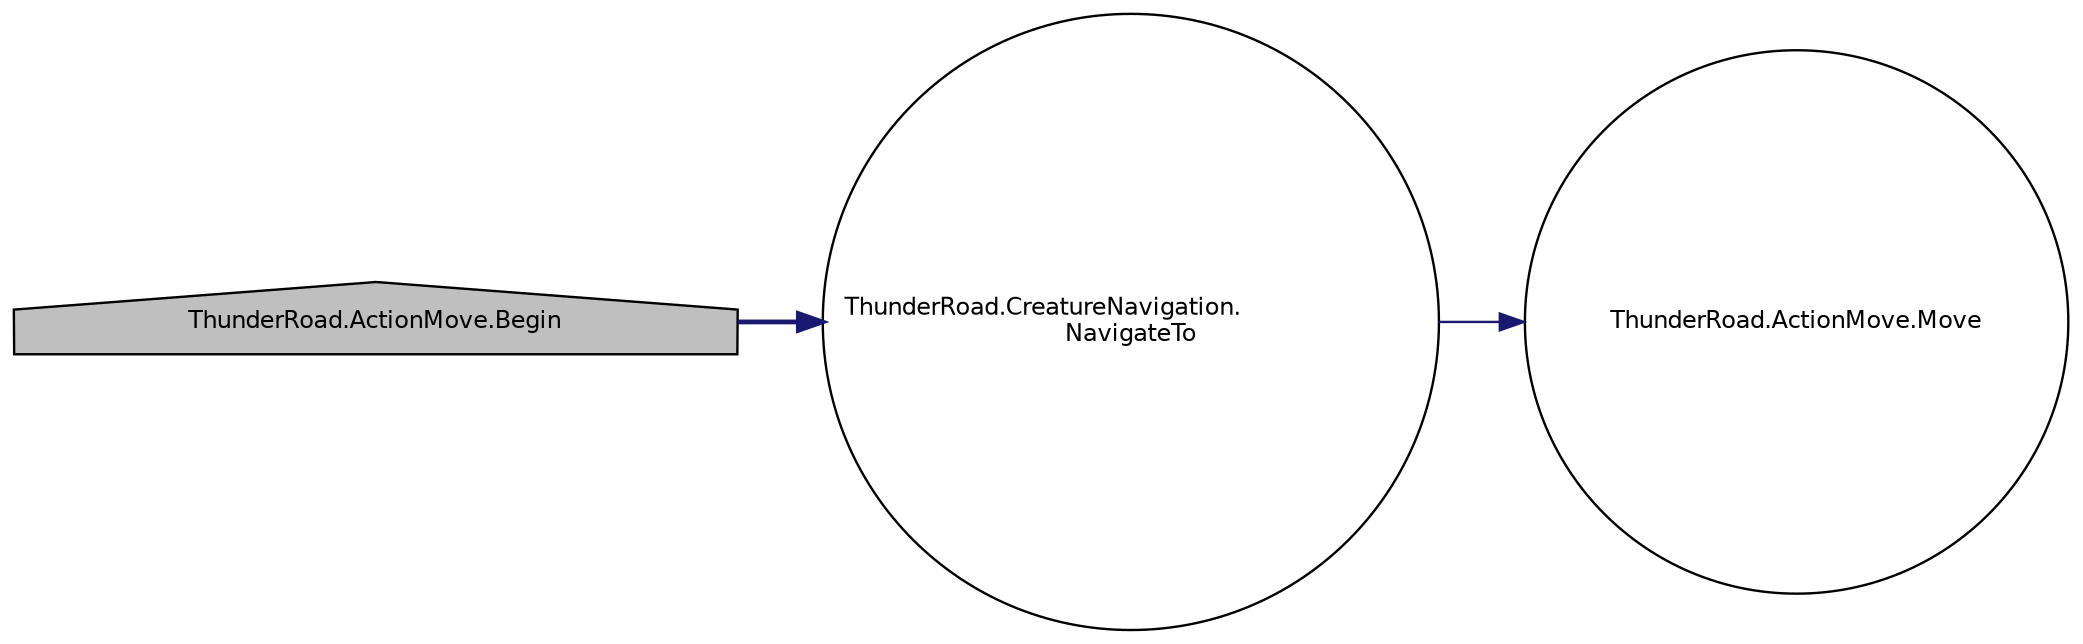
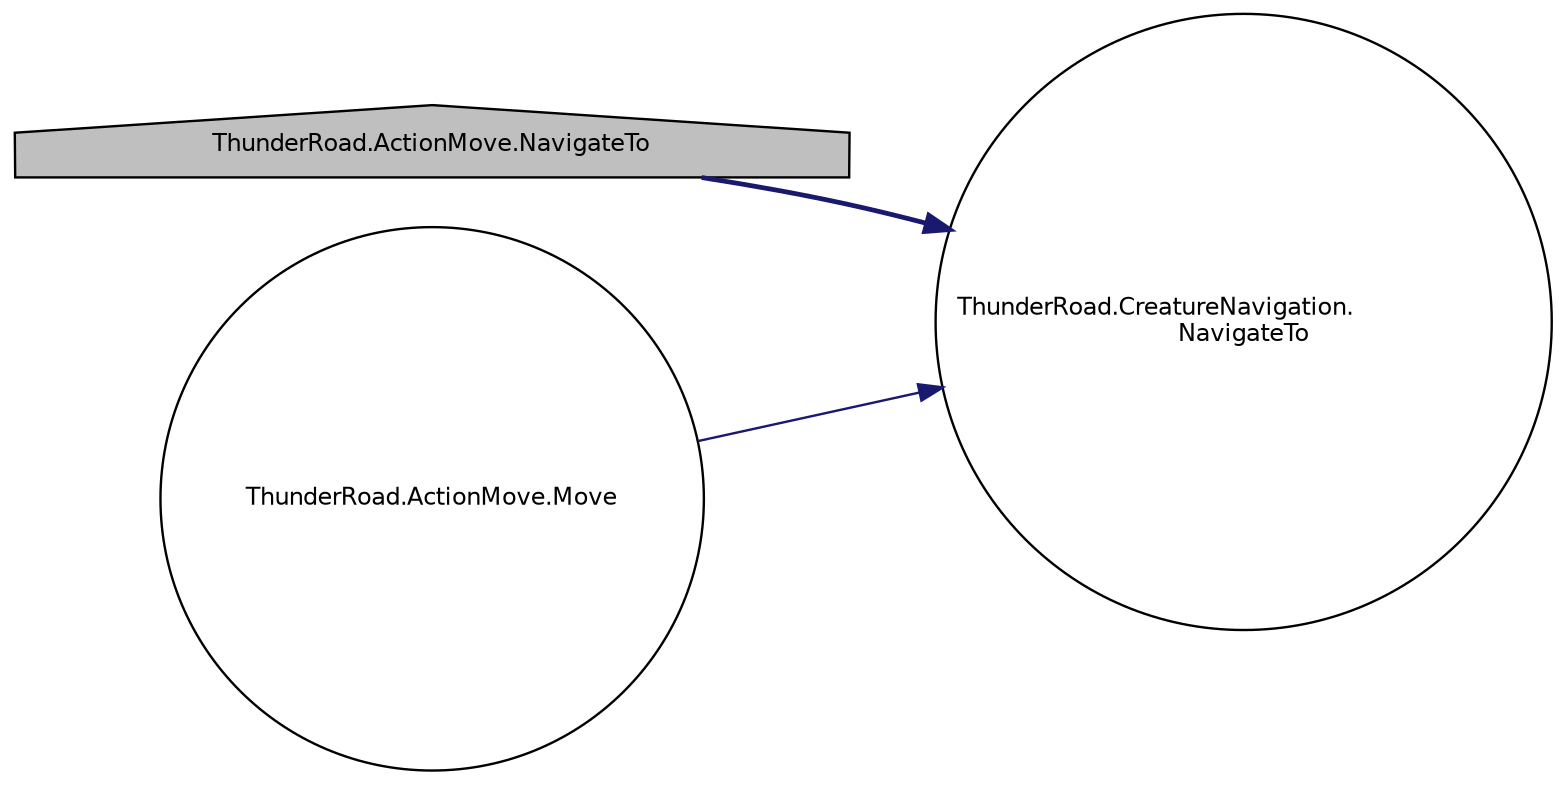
node "ThunderRoad.ActionMove.Begin": label "ThunderRoad.ActionMove.Begin" -> "ThunderRoad.ActionMove.NavigateTo"
edge "ThunderRoad.CreatureNavigation. NavigateTo" -> "ThunderRoad.ActionMove.Move": reversed
